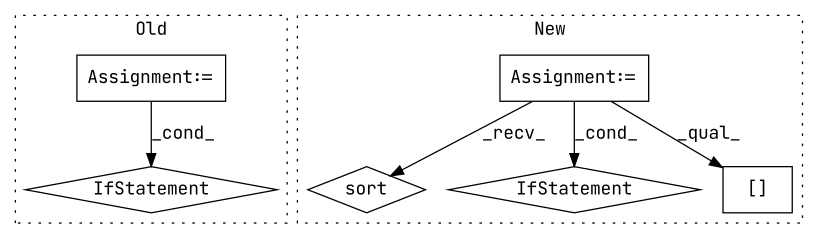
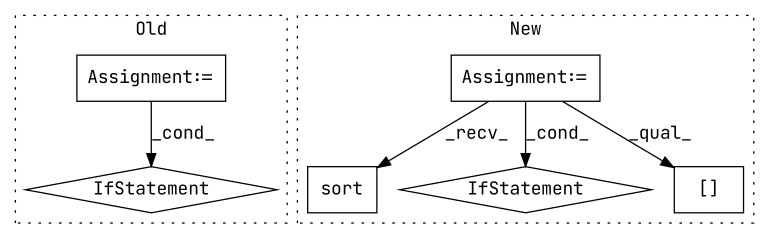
node "sort": shape diamond -> box
